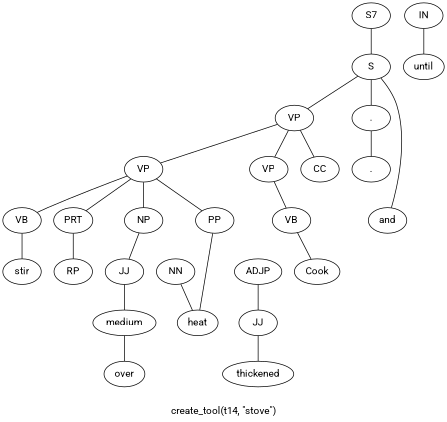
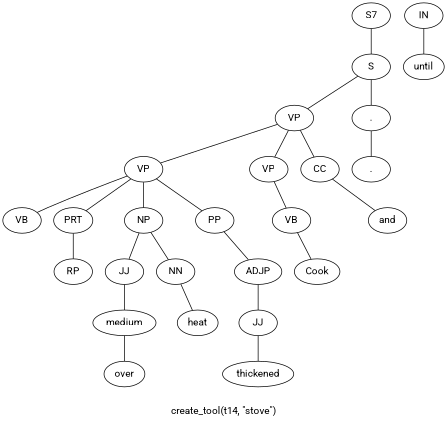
edge "S" -- "and": now "CC" -- "and"
edge "NP" -- "NN": added
node "stir": removed
edge "PP" -- "heat": now "PP" -- "ADJP"
